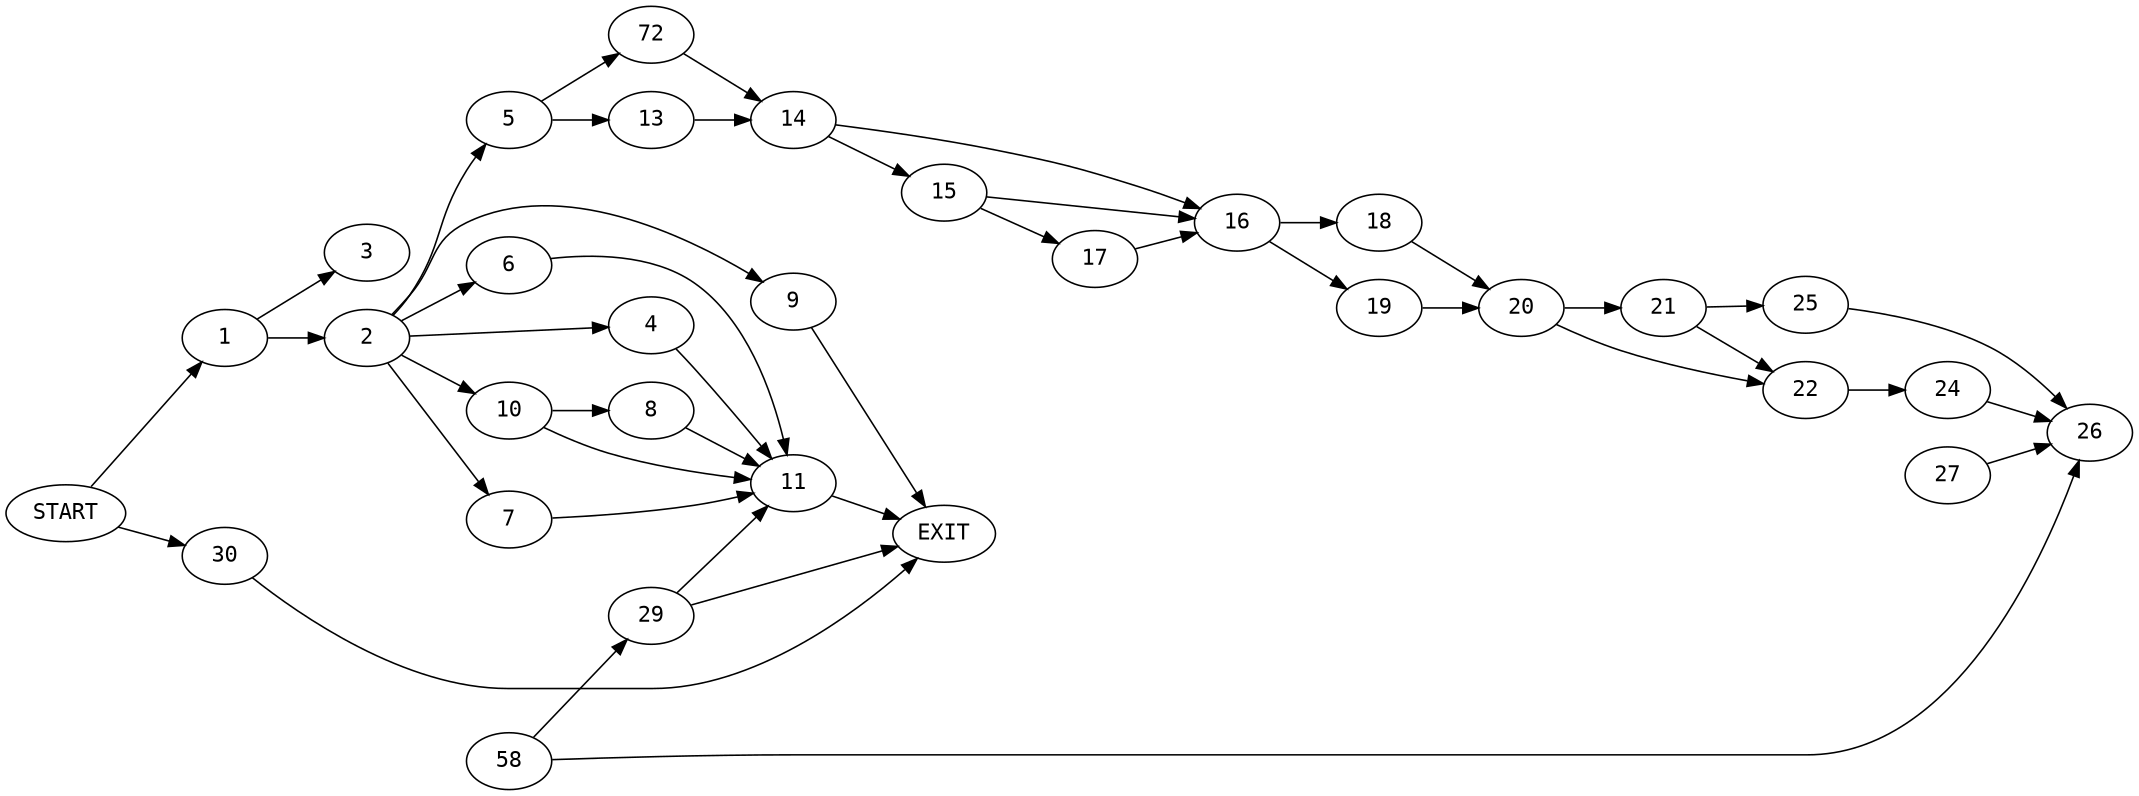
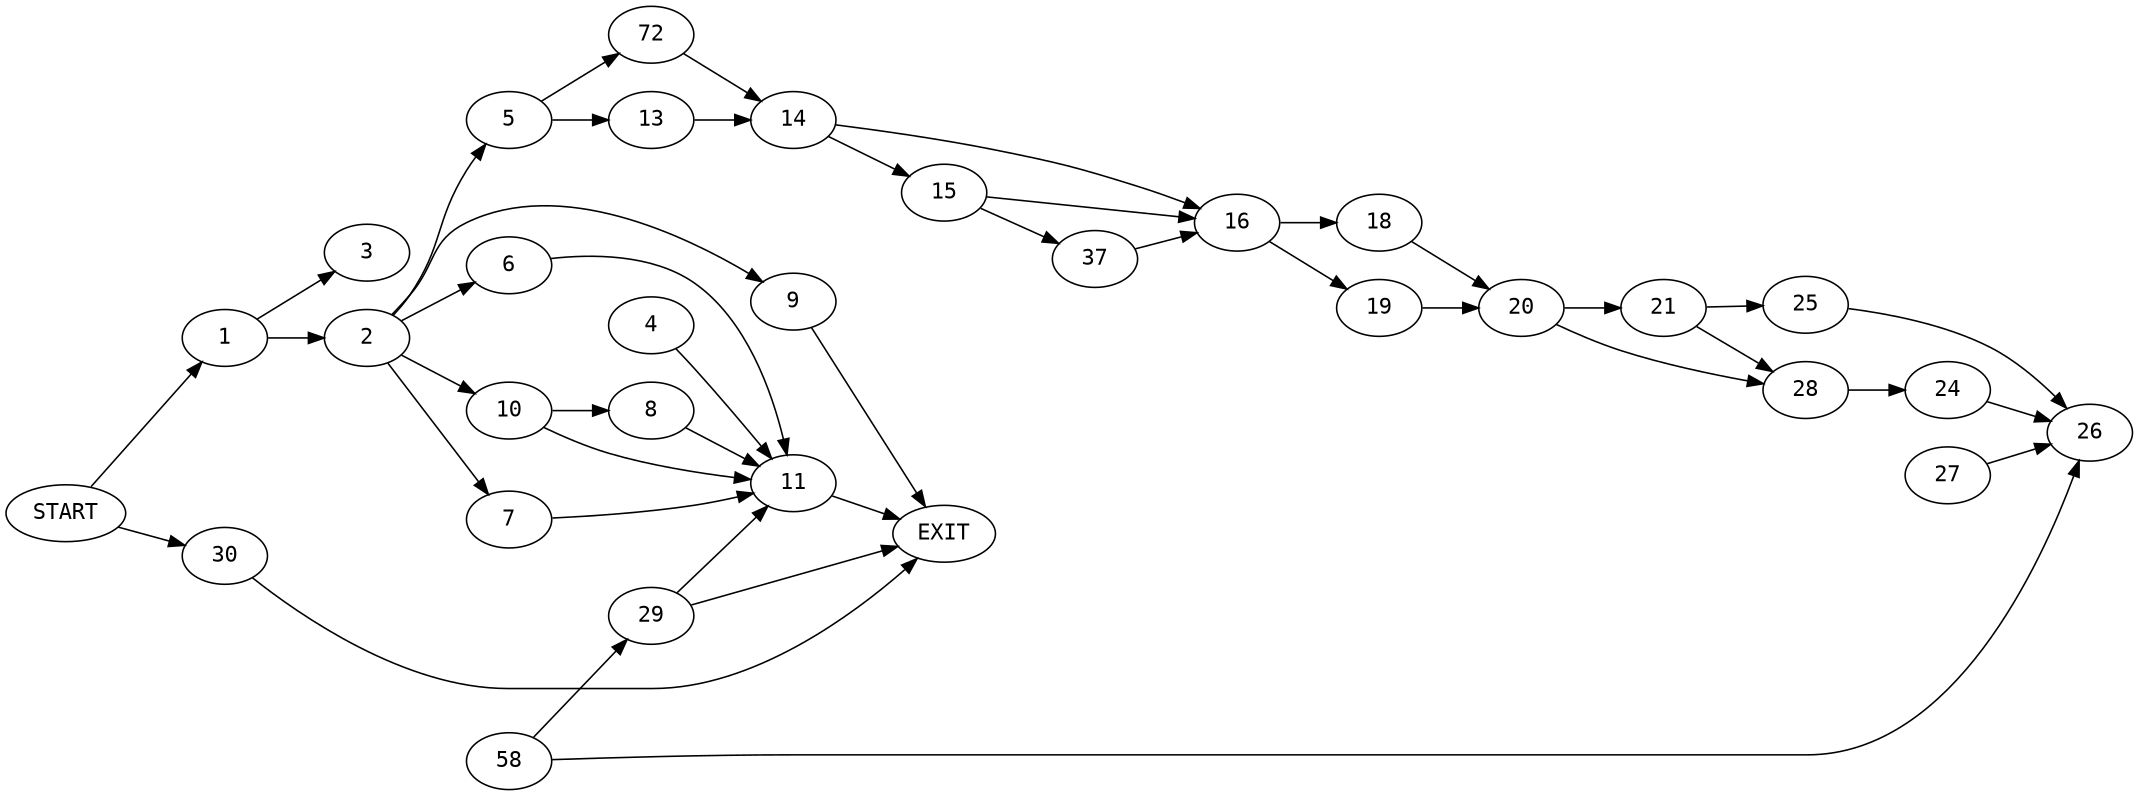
node "17": label "17" -> "37"
edge "2" -> "4": removed
node "22": label "22" -> "28"
